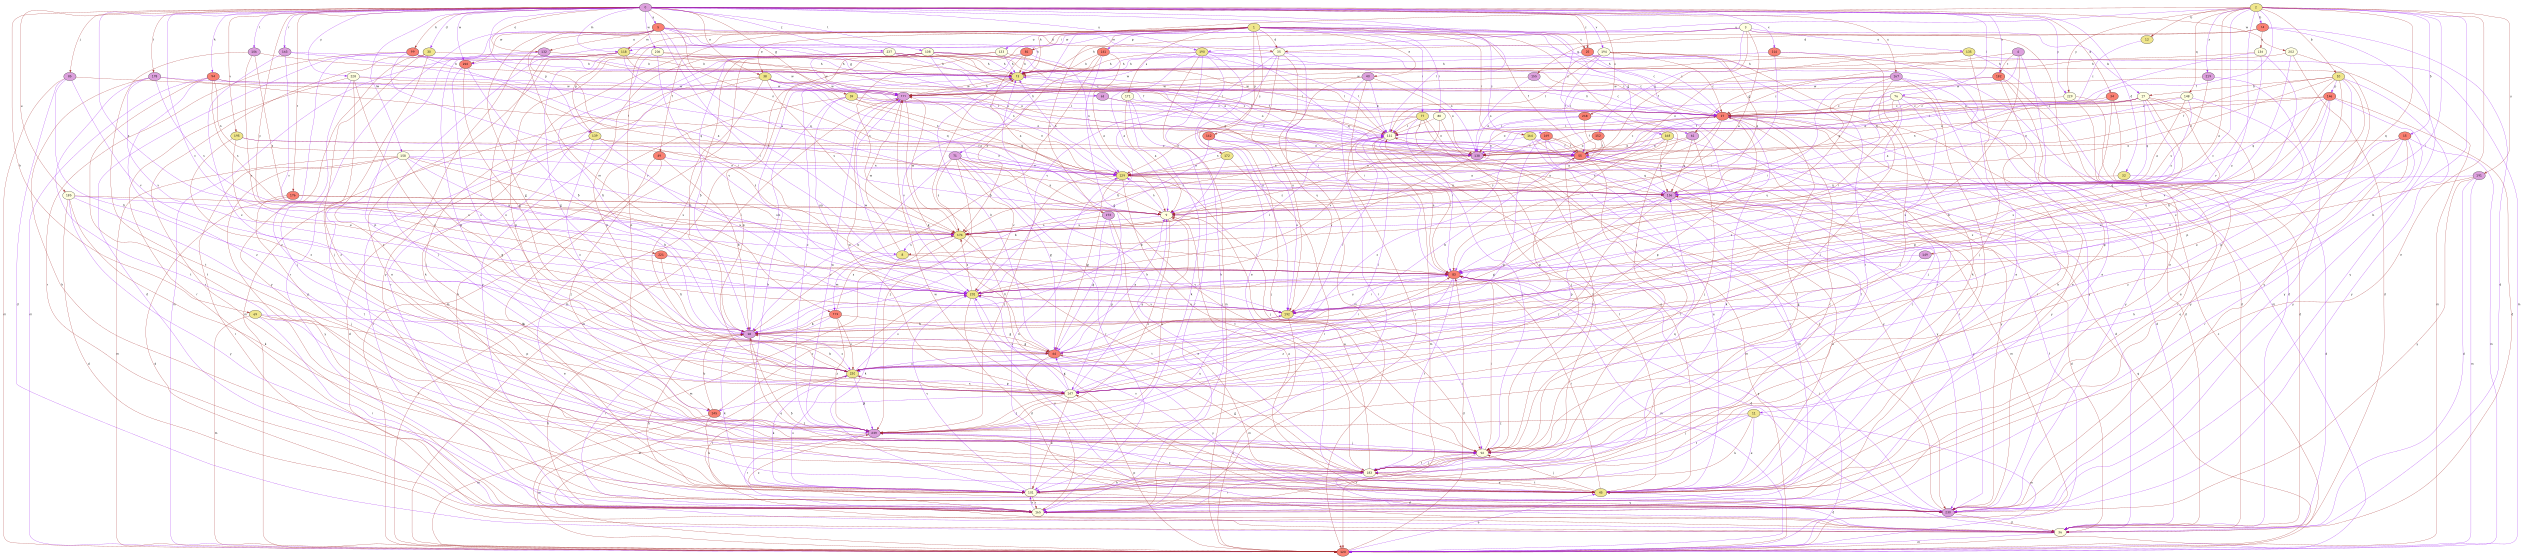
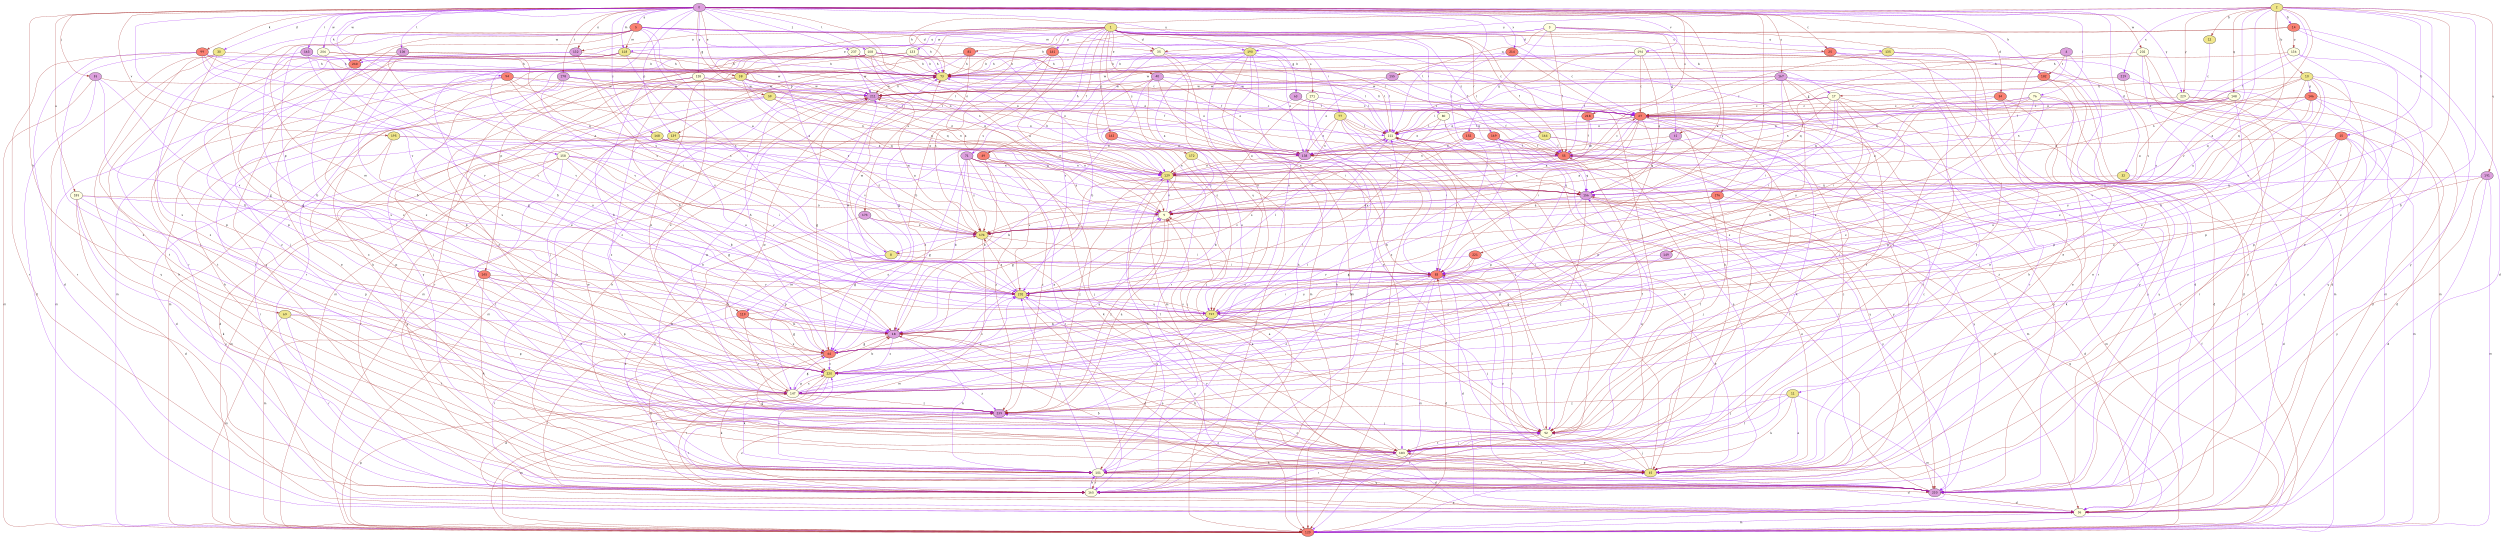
edge "111" -> "120": now "40" -> "120"
edge "147" -> "145": reversed
